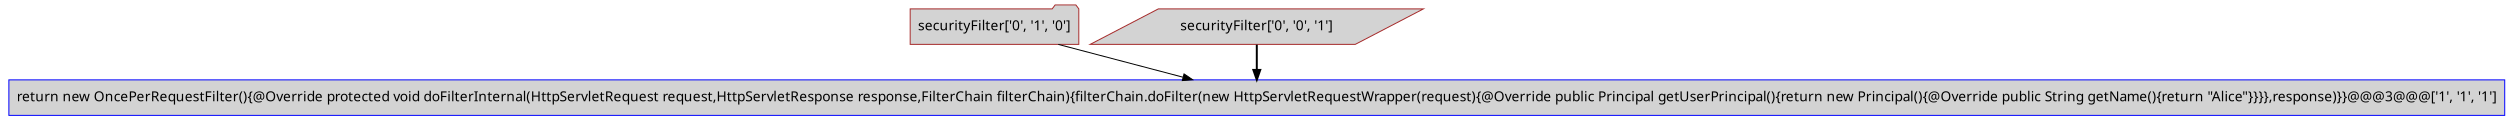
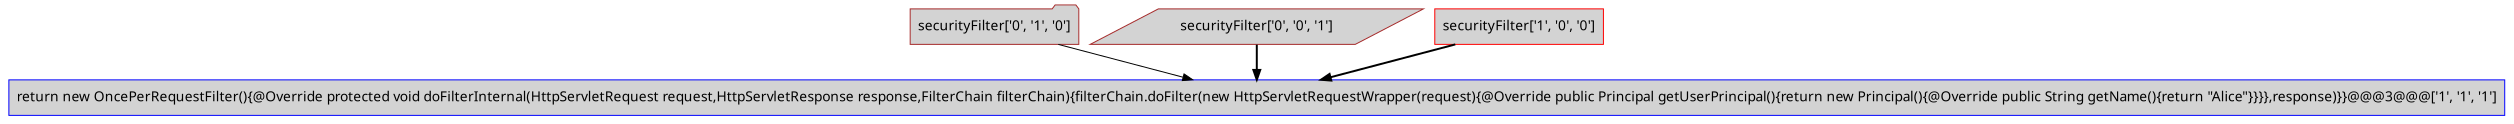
node "securityFilter['1', '0', '0']": added
